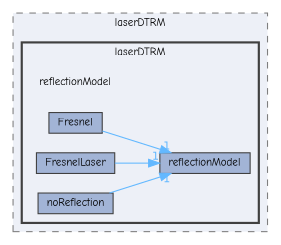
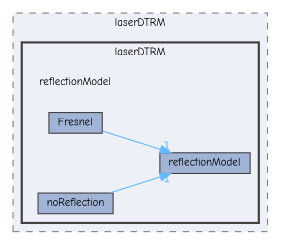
node "FresnelLaser": removed
